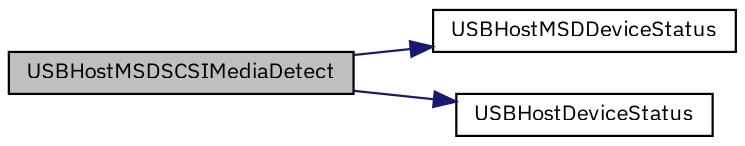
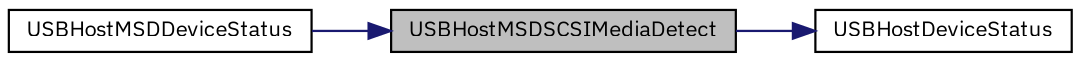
edge "USBHostMSDSCSIMediaDetect" -> "USBHostMSDDeviceStatus": reversed
